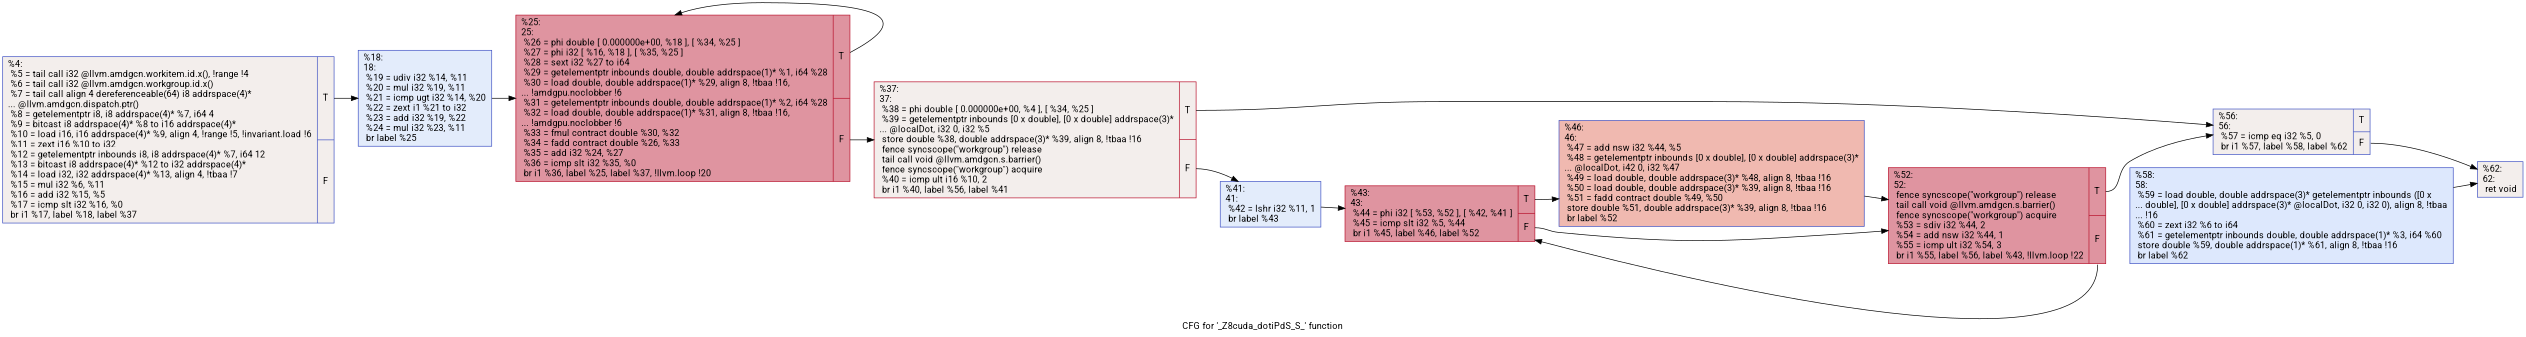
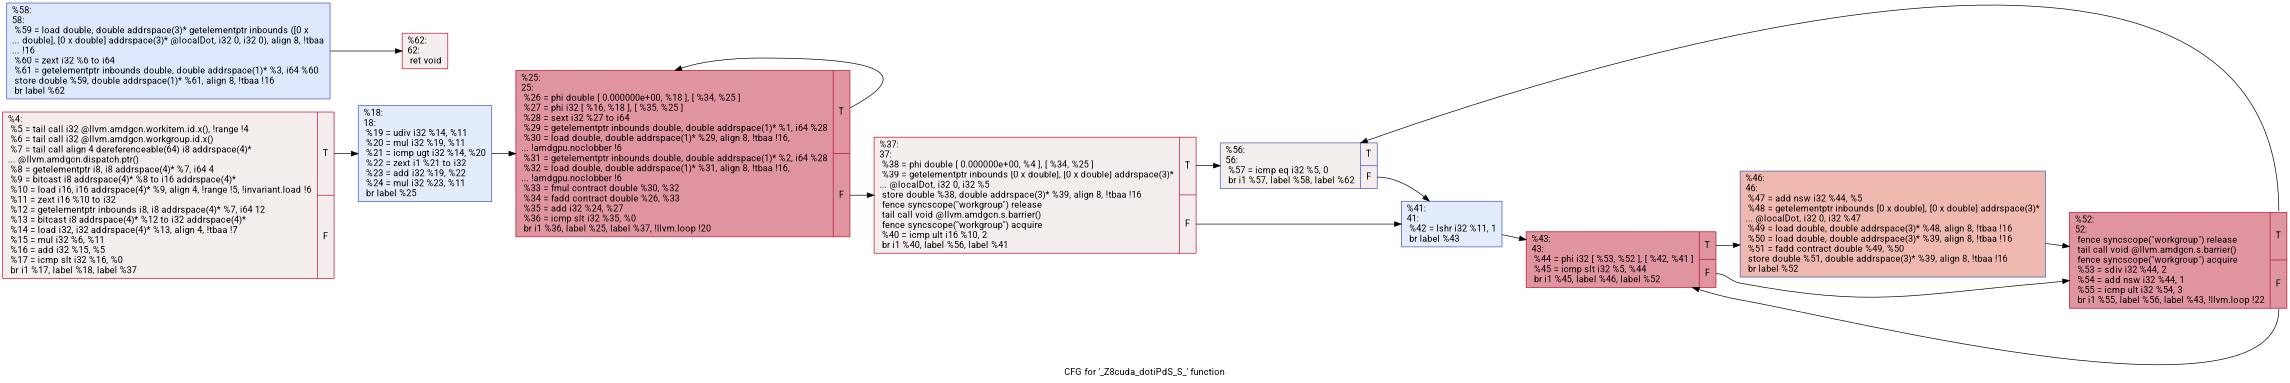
node "%4:": color #3d50c3ff -> #b70d28ff
edge "%56:" -> "%62:": now "%56:" -> "%41:"
node "%46:": text "... @localDot, i42 0, i32 %47" -> "... @localDot, i32 0, i32 %47"
node "%62:": color #3d50c3ff -> #b70d28ff
